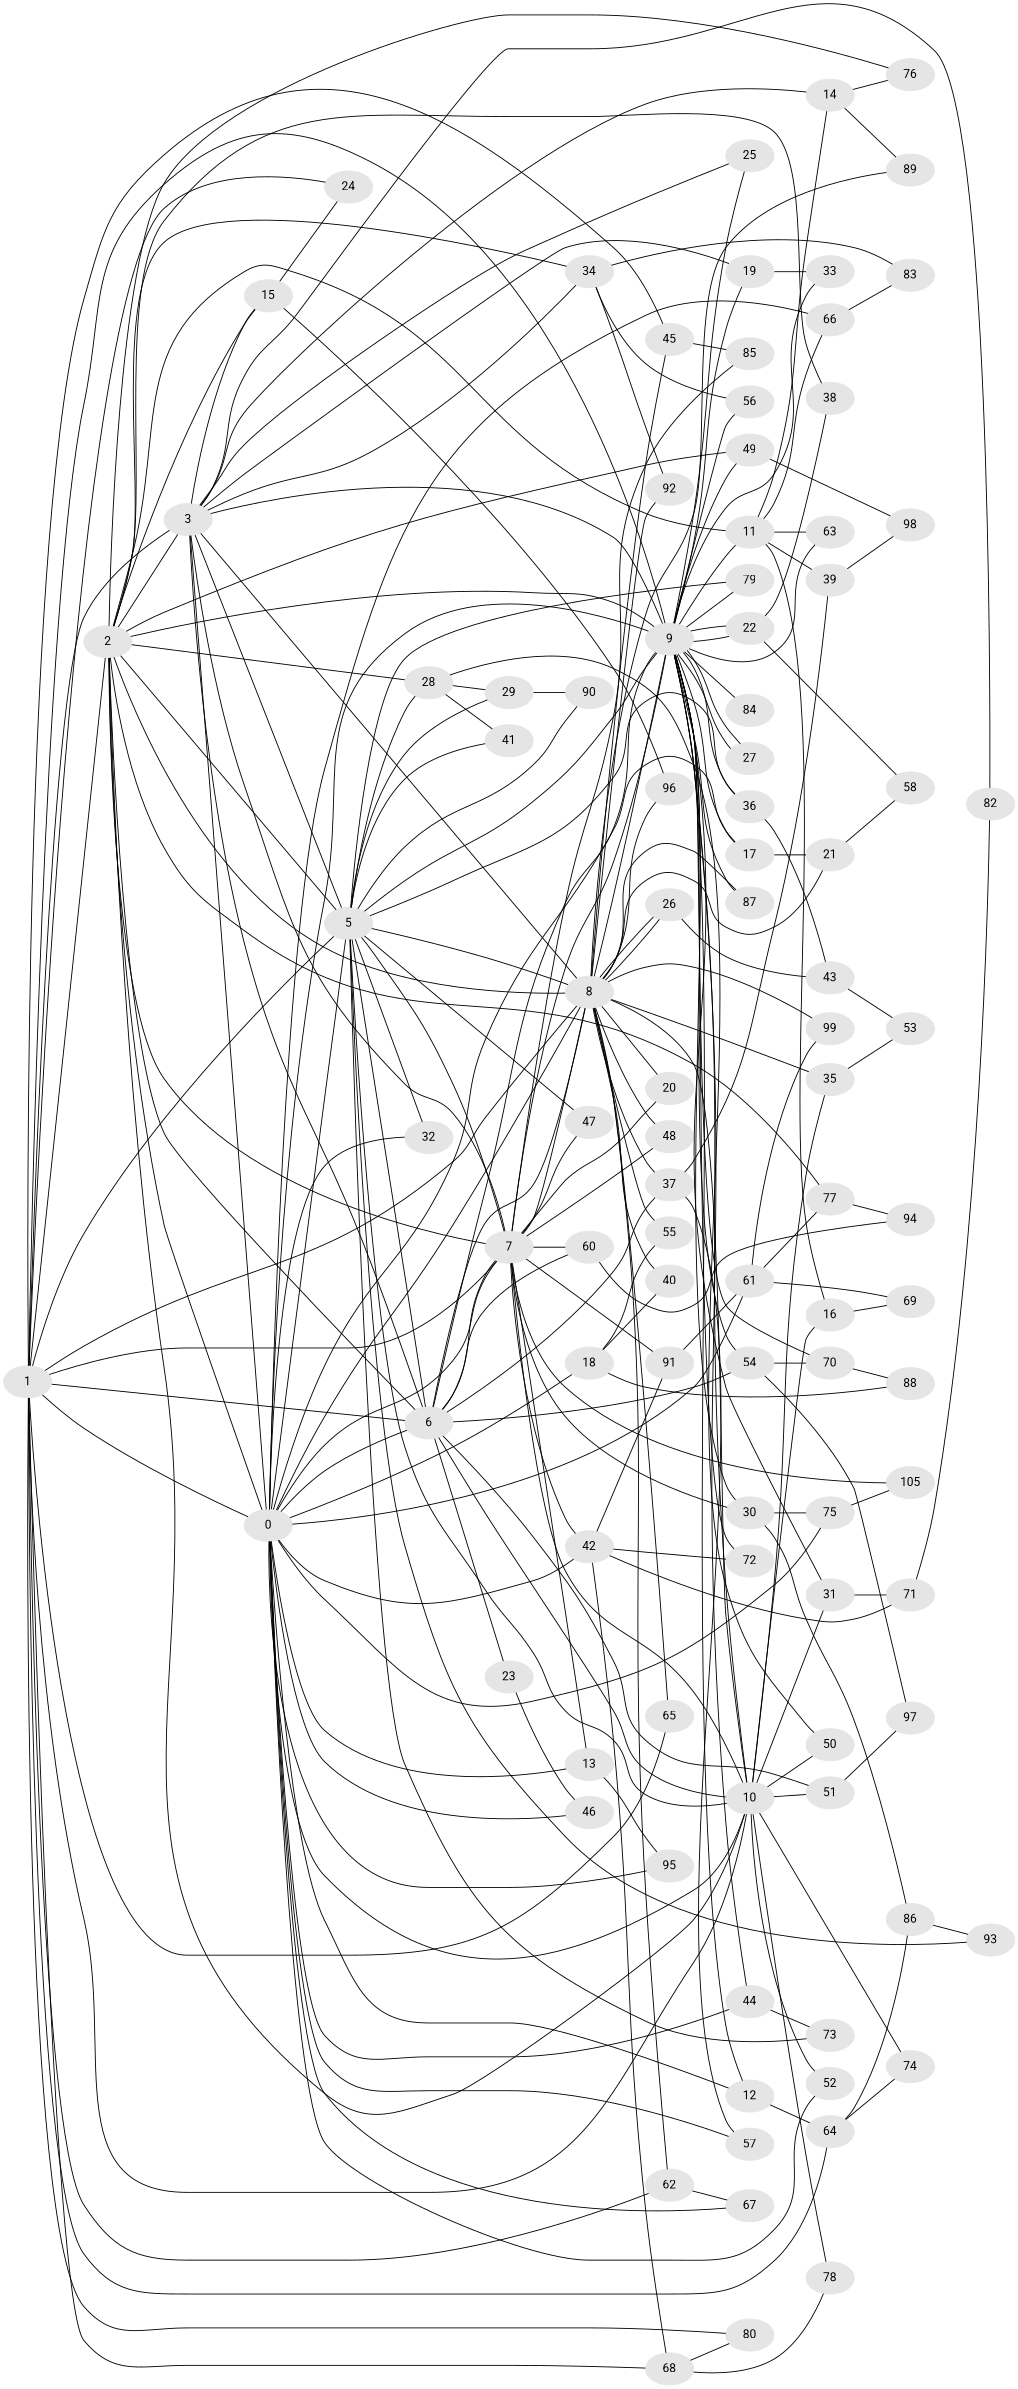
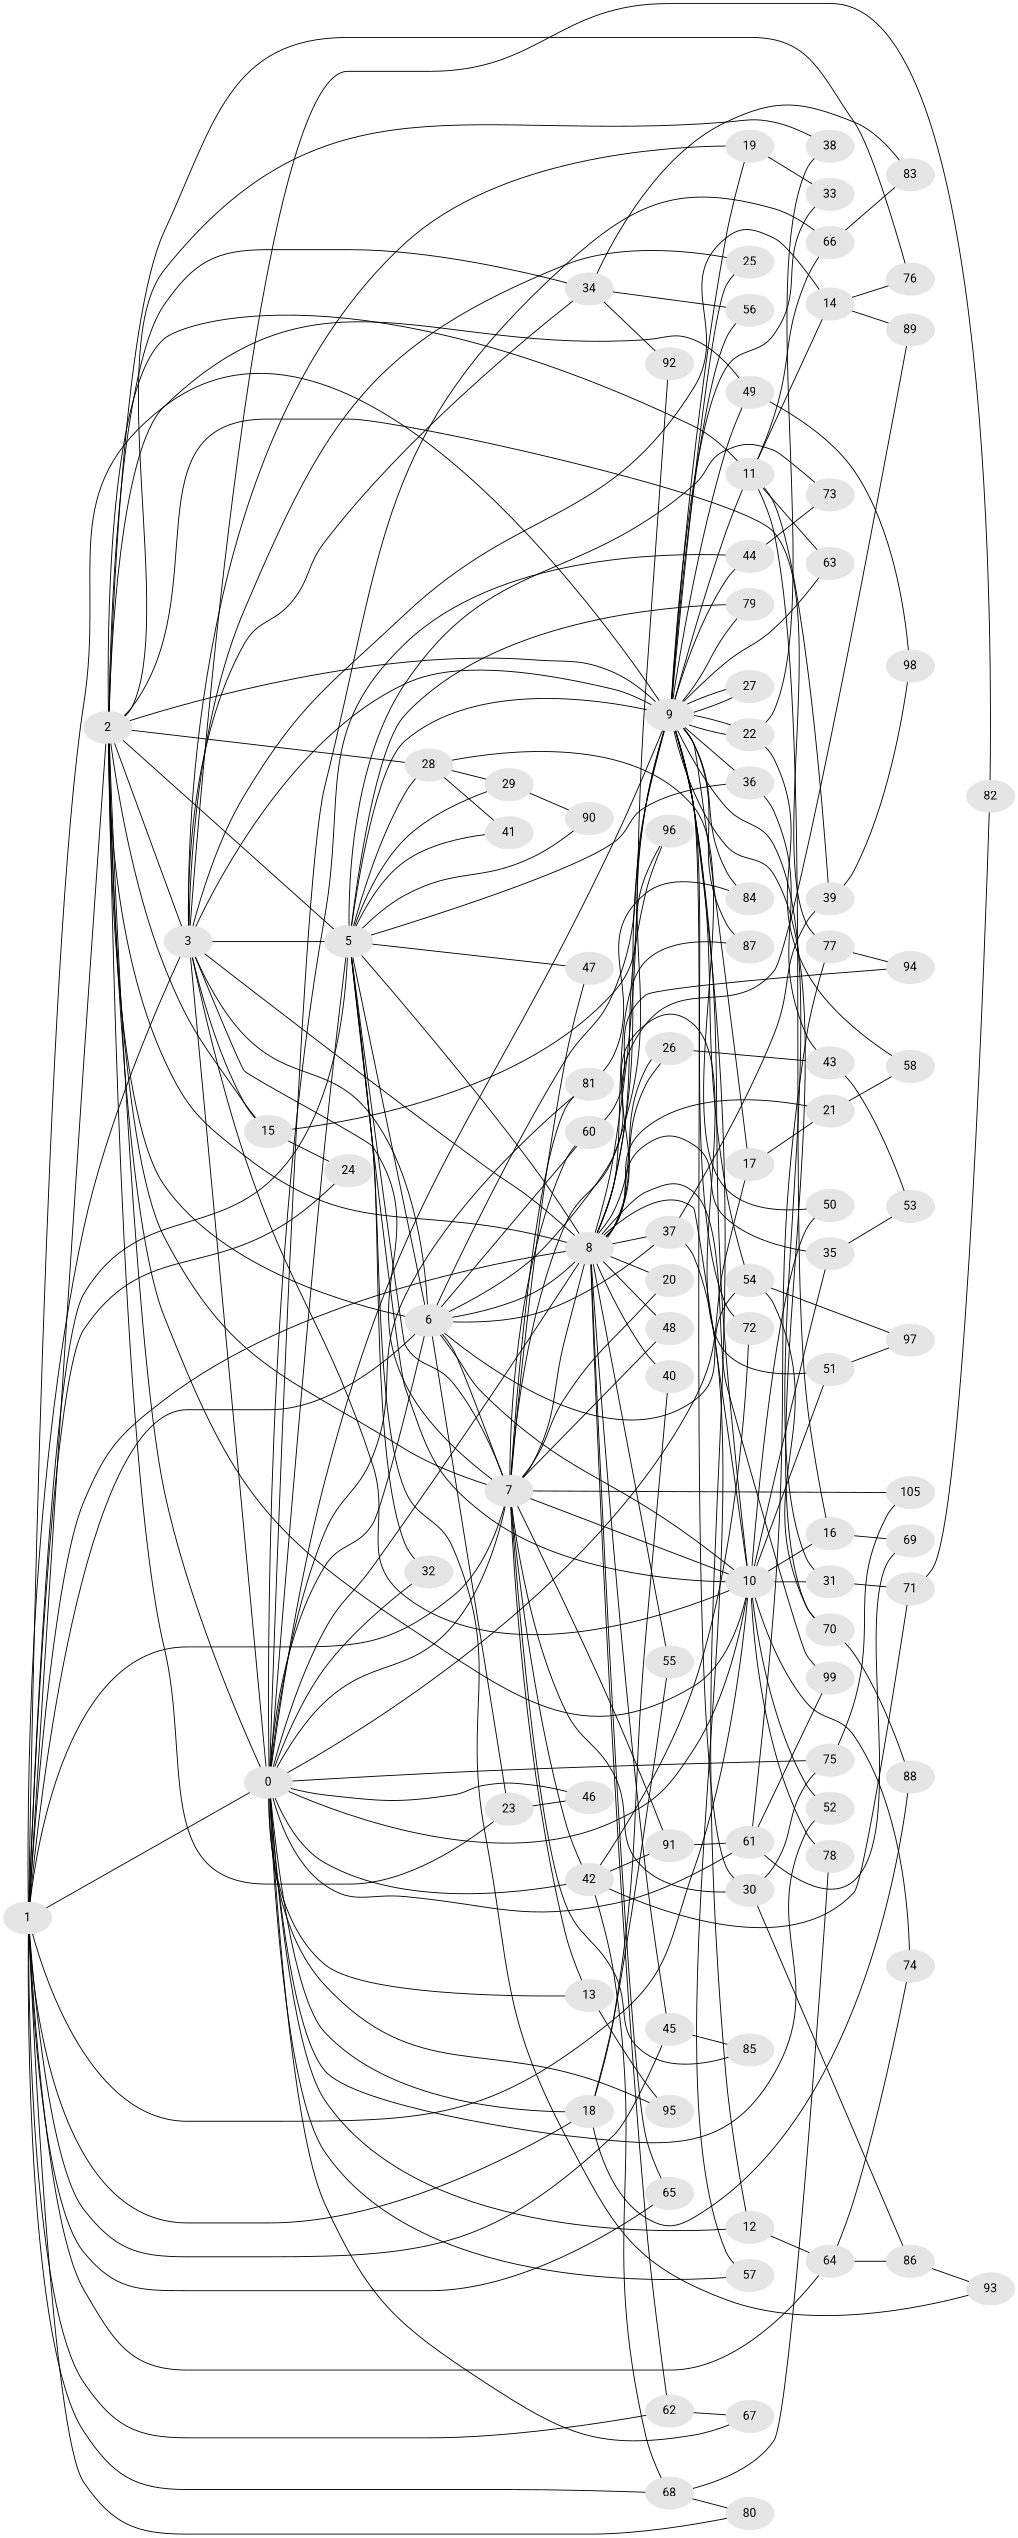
node "81": added
edge "3" -- "10": added
edge "2" -- "23": added
edge "1" -- "18": added
